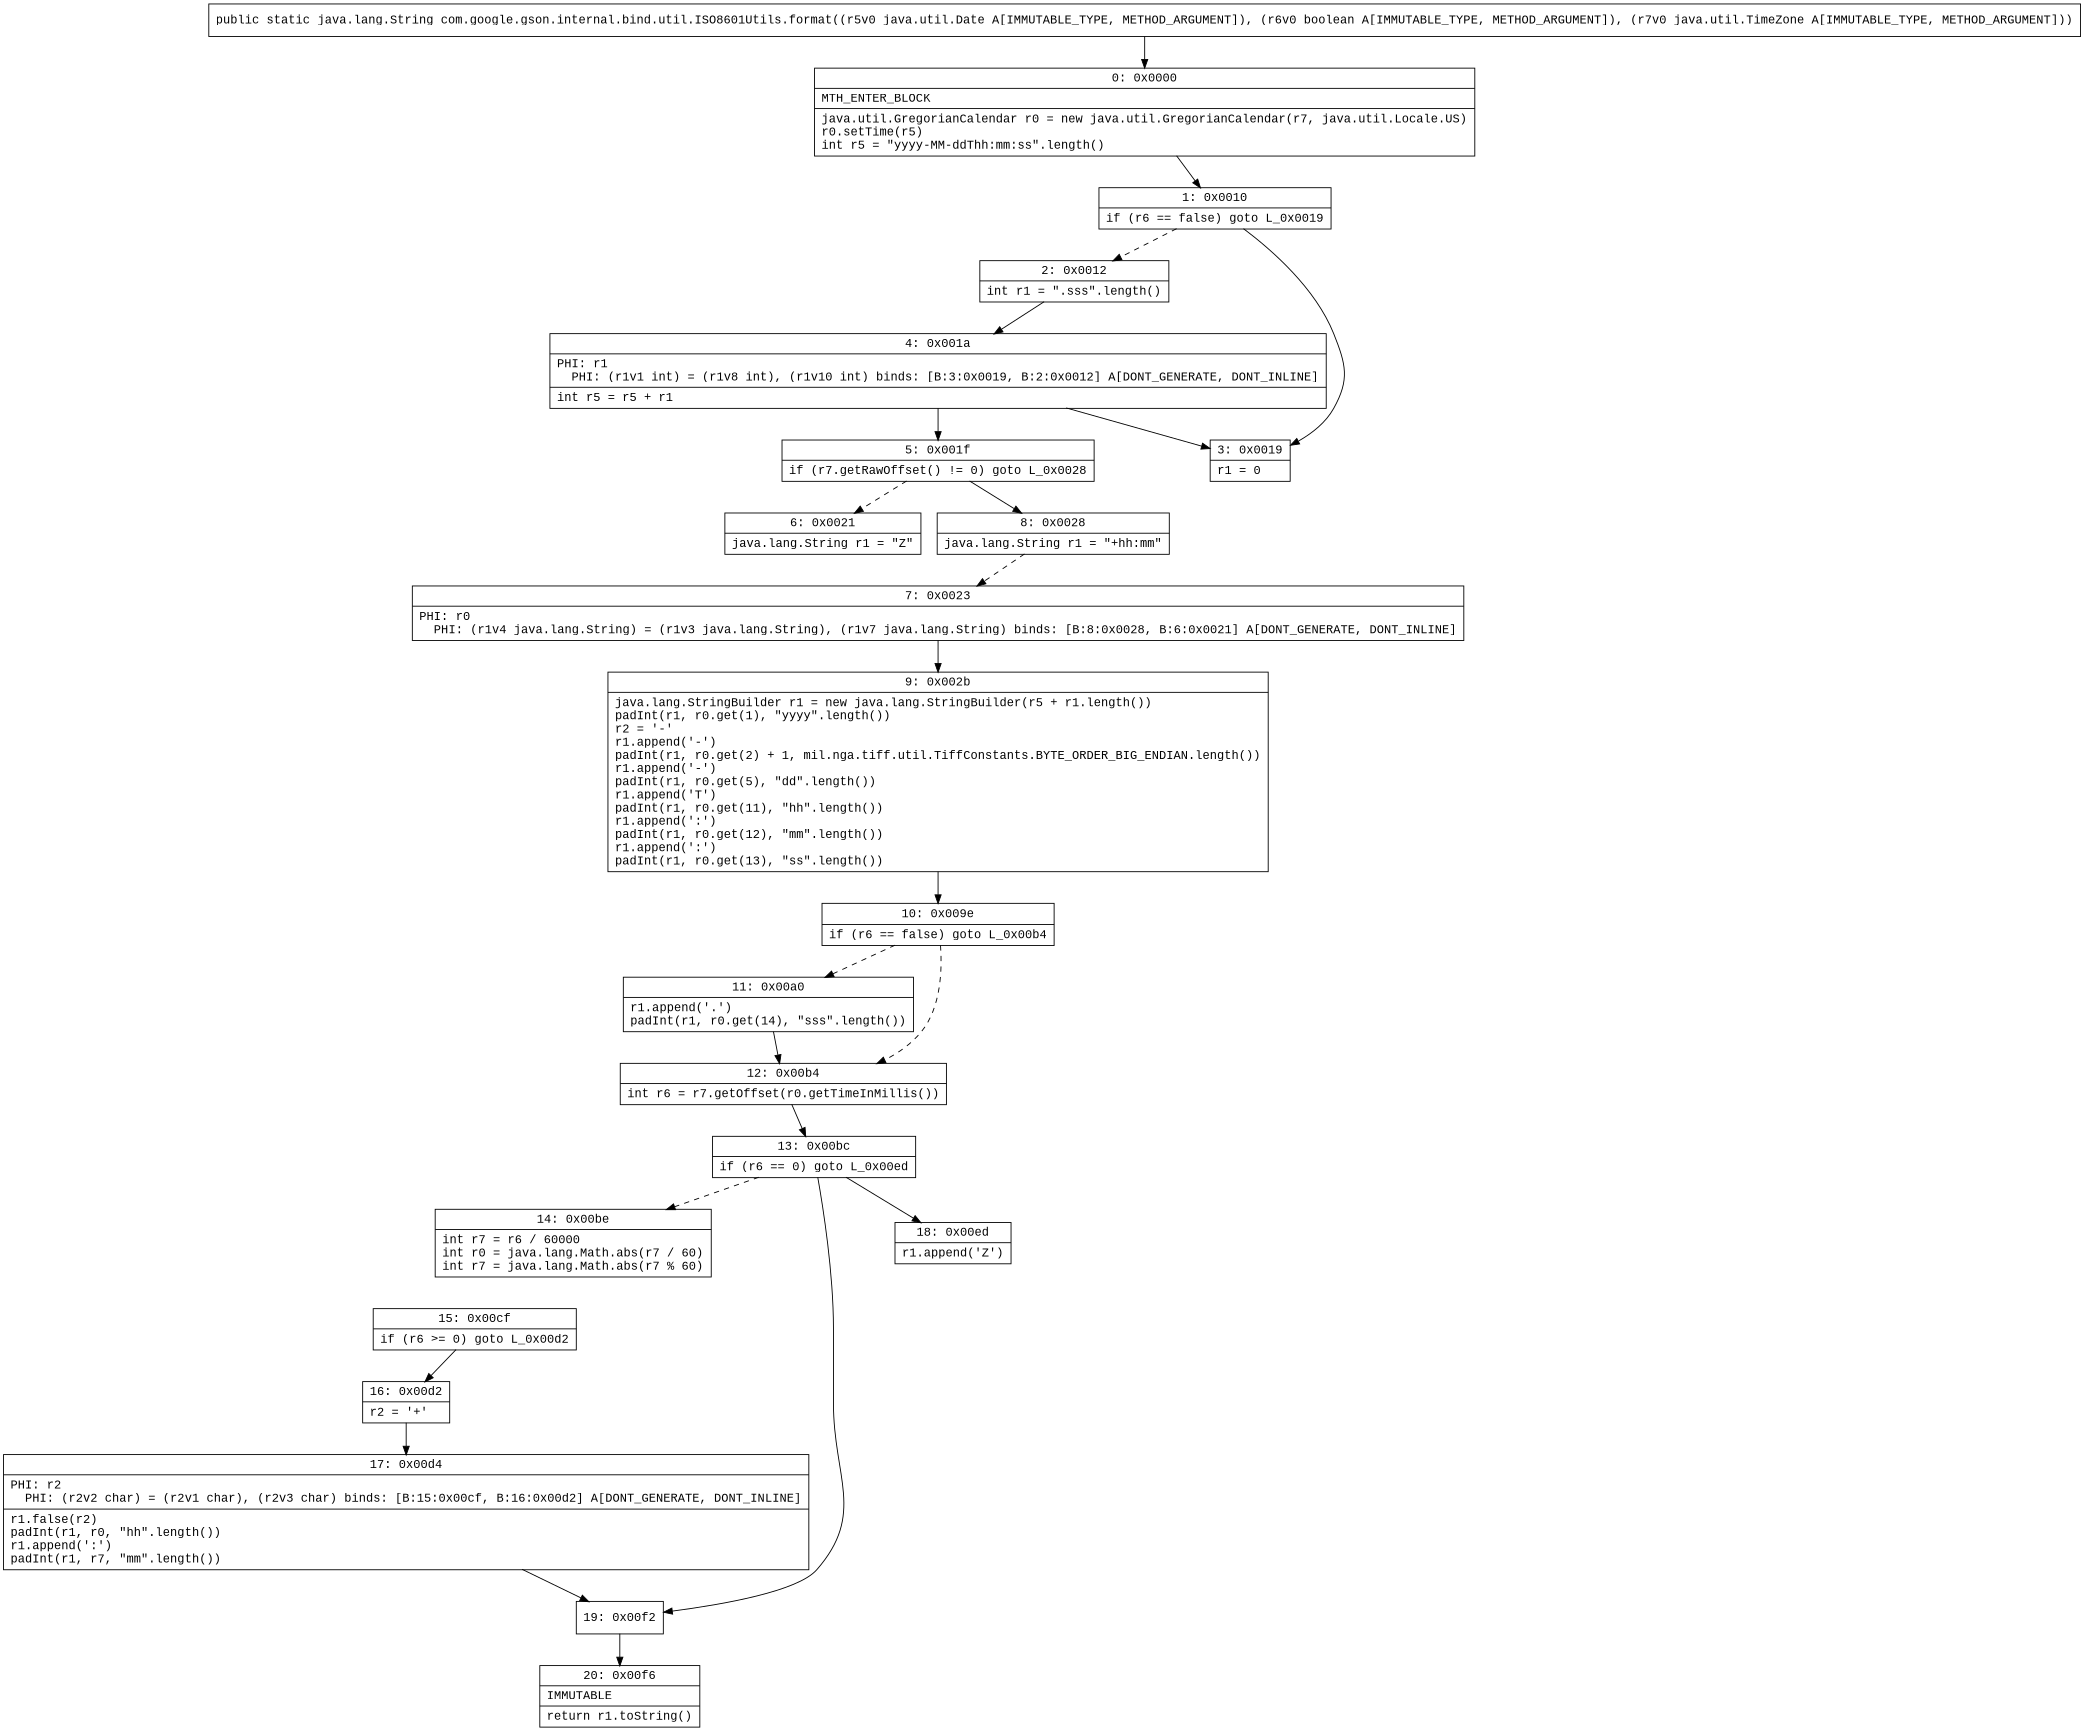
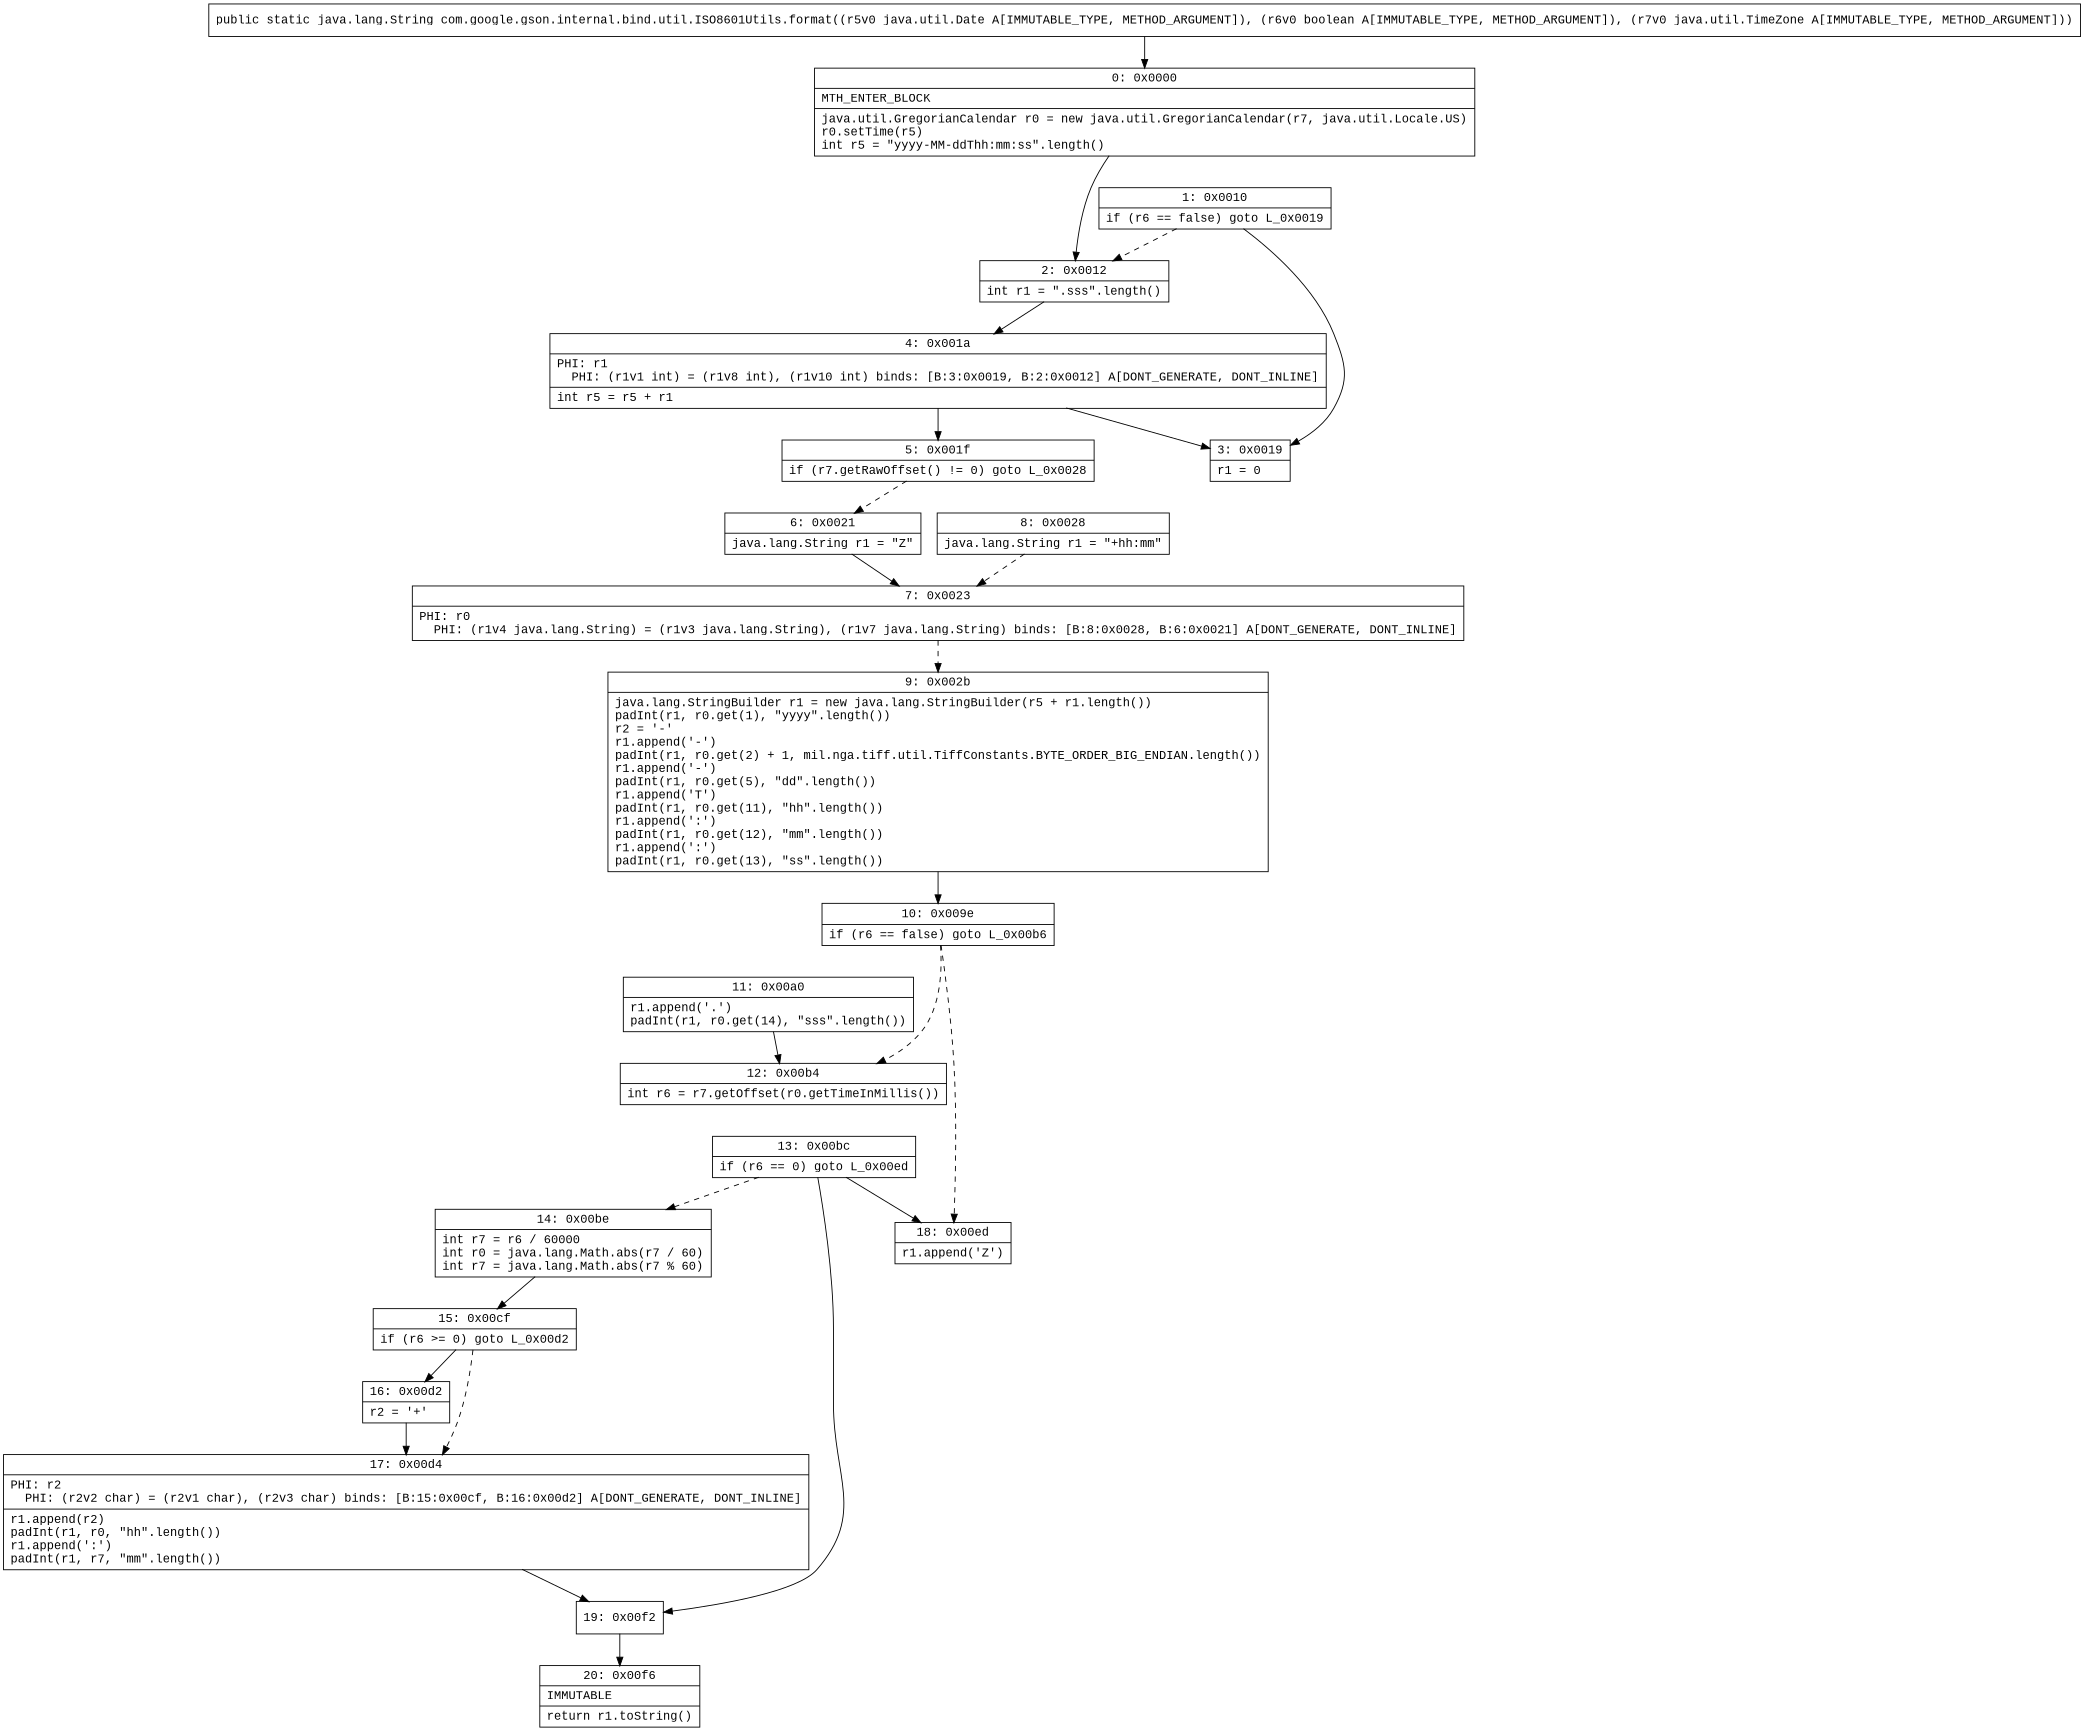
edge "0: 0x0000" -> "1: 0x0010": now "0: 0x0000" -> "2: 0x0012"
edge "5: 0x001f" -> "8: 0x0028": removed
edge "6: 0x0021" -> "7: 0x0023": added
edge "7: 0x0023" -> "9: 0x002b": style solid -> dashed
node "10: 0x009e": text "if (r6 == false) goto L_0x00b4" -> "if (r6 == false) goto L_0x00b6"
edge "10: 0x009e" -> "11: 0x00a0": now "10: 0x009e" -> "18: 0x00ed"
edge "12: 0x00b4" -> "13: 0x00bc": removed
edge "14: 0x00be" -> "15: 0x00cf": added
edge "15: 0x00cf" -> "17: 0x00d4": added
node "17: 0x00d4": text "r1.false(r2)" -> "r1.append(r2)"
